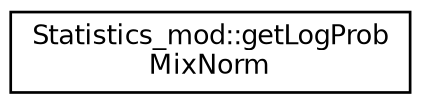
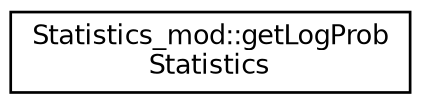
node "Statistics_mod::getLogProb MixNorm": label "Statistics_mod::getLogProb MixNorm" -> "Statistics_mod::getLogProb Statistics"
